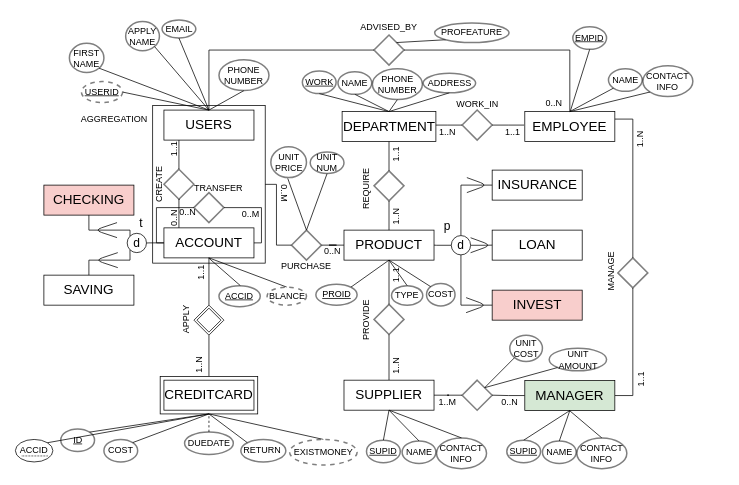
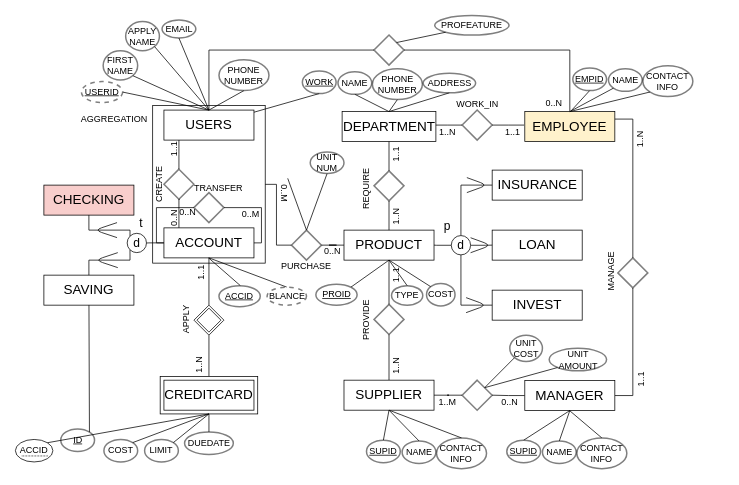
node "ADVISED_BY": removed
node "PROFEATURE": moved (472, 33) -> (472, 25)
node "EMPID": moved (590, 38) -> (590, 79)
node "FIRST NAME": moved (87, 58) -> (120, 65)
edge "WORK" -- "DEPARTMENT": now "WORK" -- "USERS"
node "EMPLOYEE": fillcolor #ffffff -> #fff2cc
node "UNIT PRICE": removed
node "INVEST": fillcolor #f8cecc -> #ffffff
node "MANAGER": fillcolor #d5e8d4 -> #ffffff
edge "CREDITCARD" -- "DUEDATE": style dashed -> solid
edge "CREDITCARD" -- "ID": now "SAVING" -- "ID"
edge "CREDITCARD" -- "EXISTMONEY": removed
edge "CREDITCARD" -- "LIMIT": added
edge "CREDITCARD" -- "RETURN": removed
node "LIMIT": added
node "RETURN": removed
node "EXISTMONEY": removed
